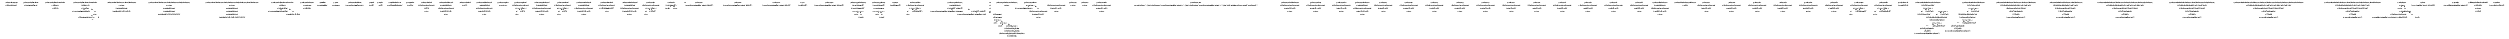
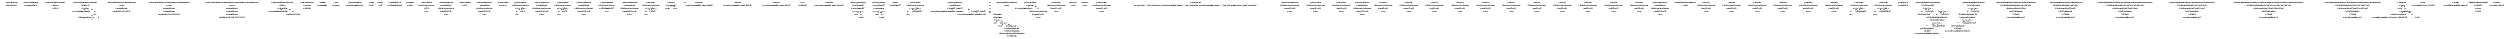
node "597:  DerivativeStructure reciprocal()": added
node "210:  System.negate(derivatives, 0, data, 0, data.length)": label "210:  System.negate(derivatives, 0, data, 0, data.length)" -> "210:  System.arraycopy(derivatives, 0, data, 0, data.length)"
